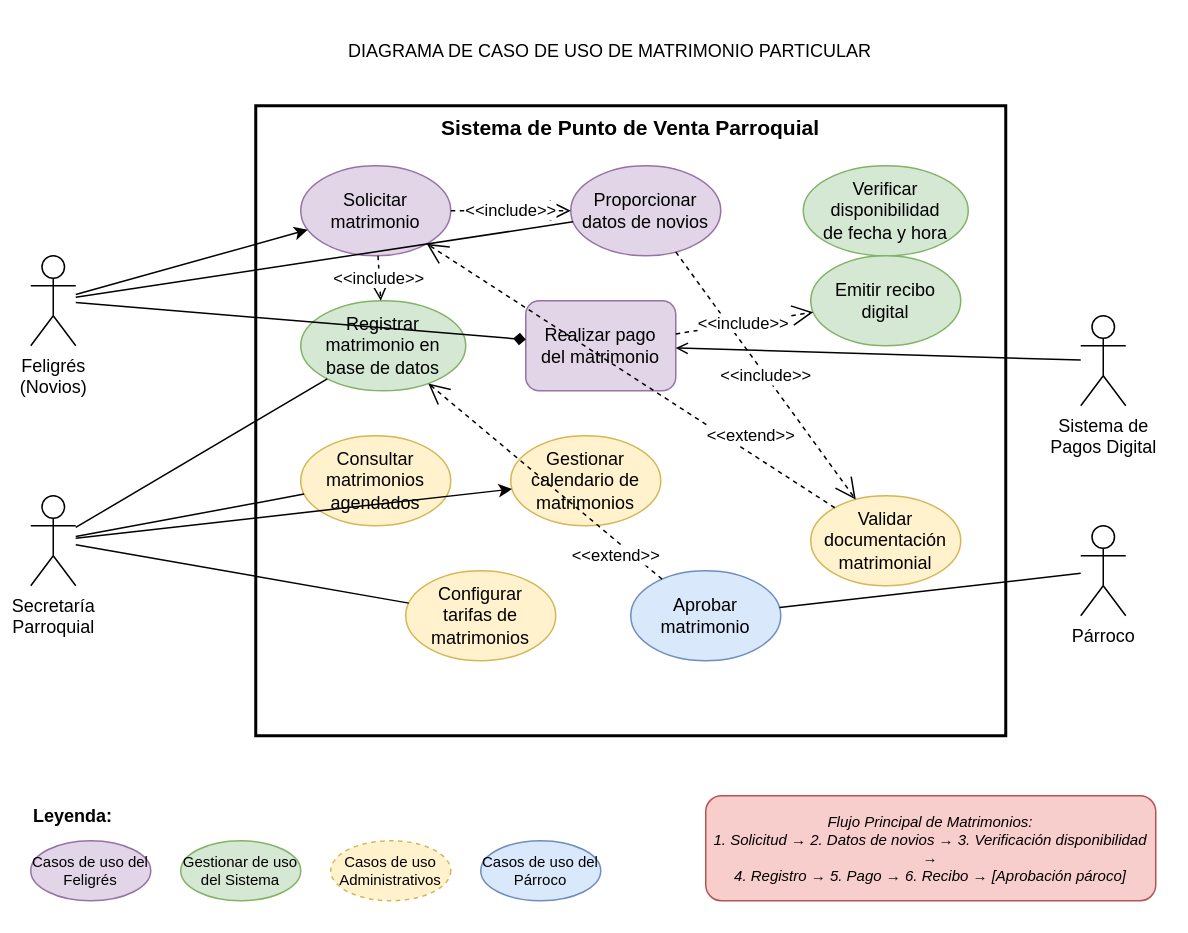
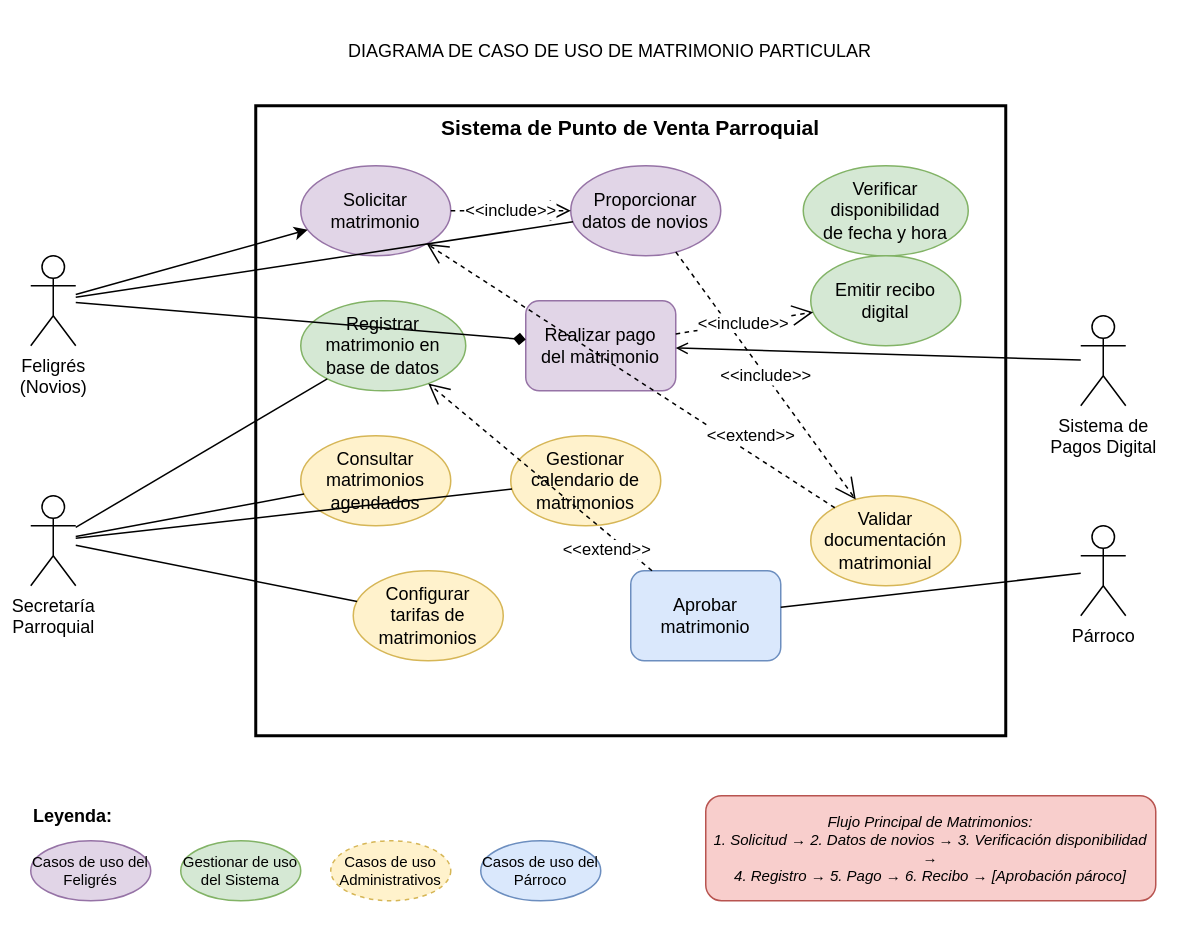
edge "Solicitar matrimonio" -> "Registrar matrimonio en base de datos": removed, label "<<include>>"
edge "Secretaría Parroquial" -> "Gestionar calendario de matrimonios": arrowhead classic -> none
node "Configurar tarifas de matrimonios": moved (481, 616) -> (428, 616)
node "Aprobar matrimonio": shape ellipse -> rounded rectangle
